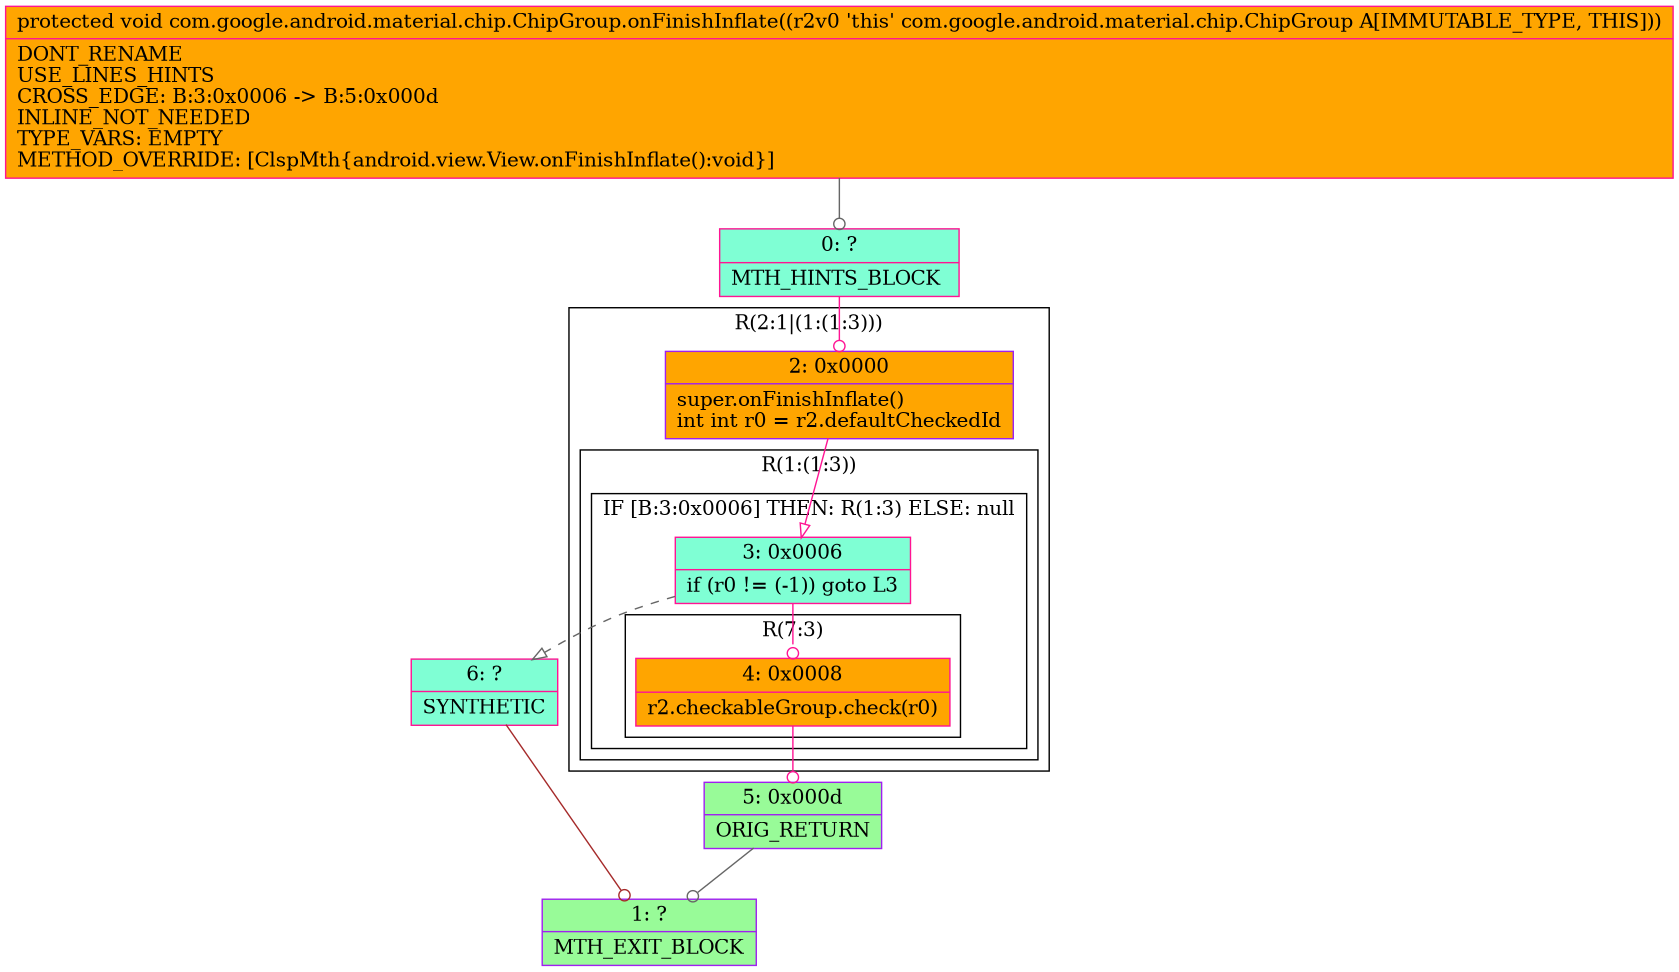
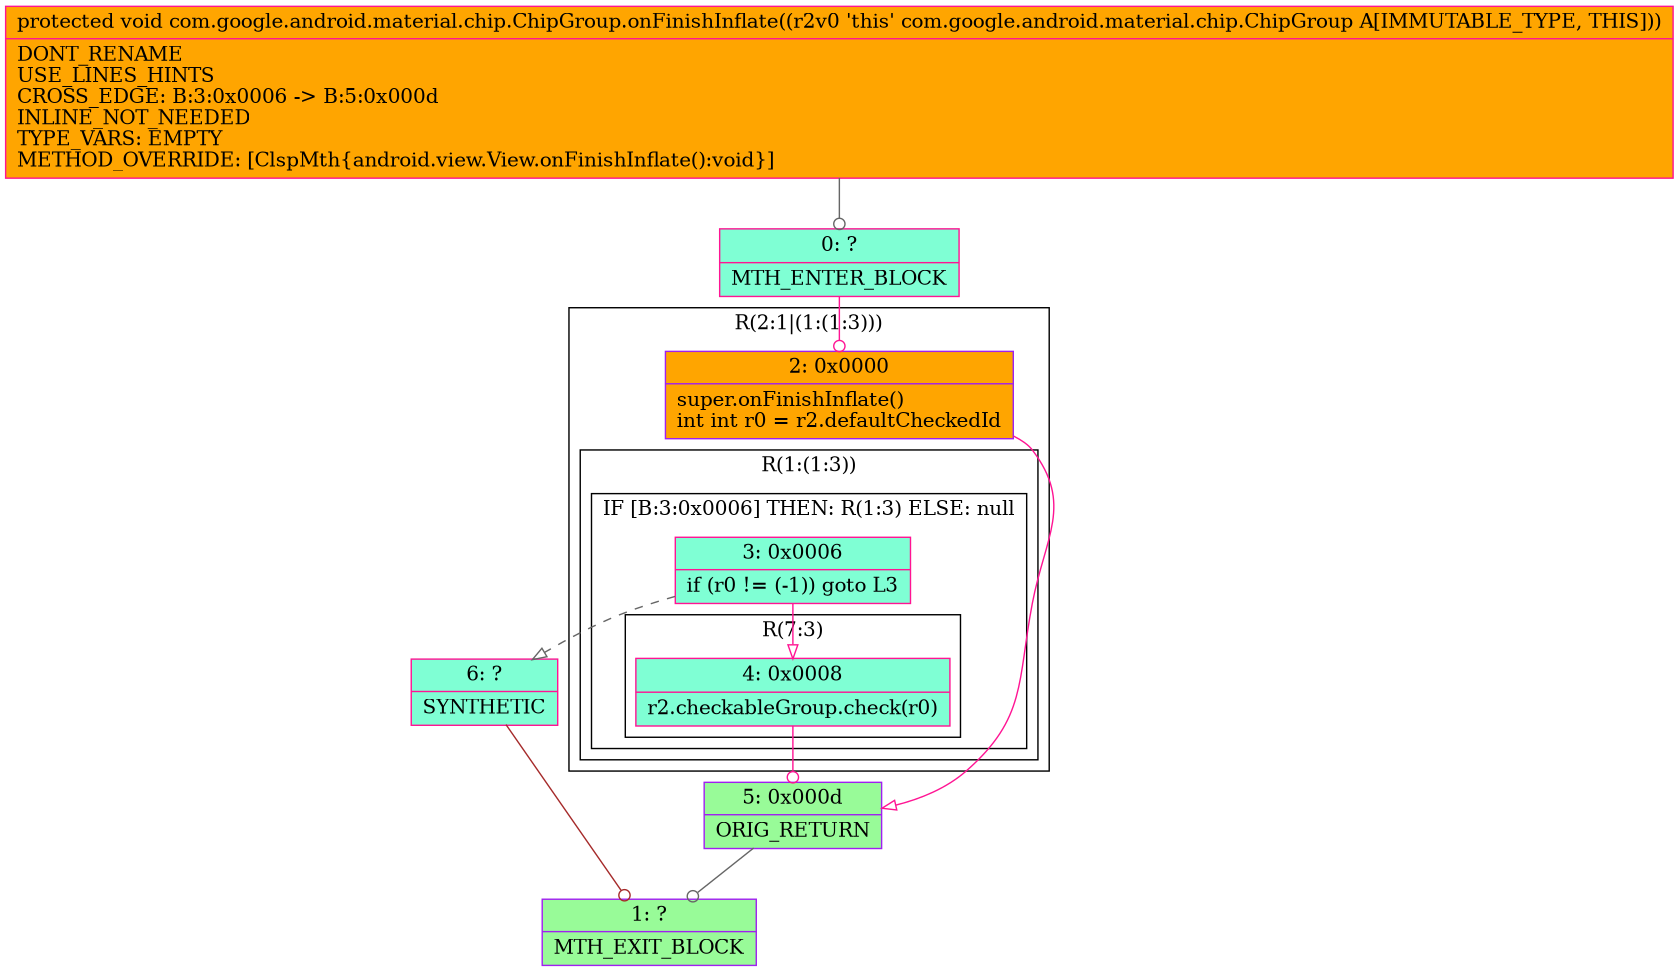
node "0: ?": text "MTH_HINTS_BLOCK" -> "MTH_ENTER_BLOCK"
edge "2: 0x0000" -> "3: 0x0006": now "2: 0x0000" -> "5: 0x000d"
edge "3: 0x0006" -> "4: 0x0008": arrowhead odot -> onormal
node "4: 0x0008": fillcolor orange -> aquamarine
